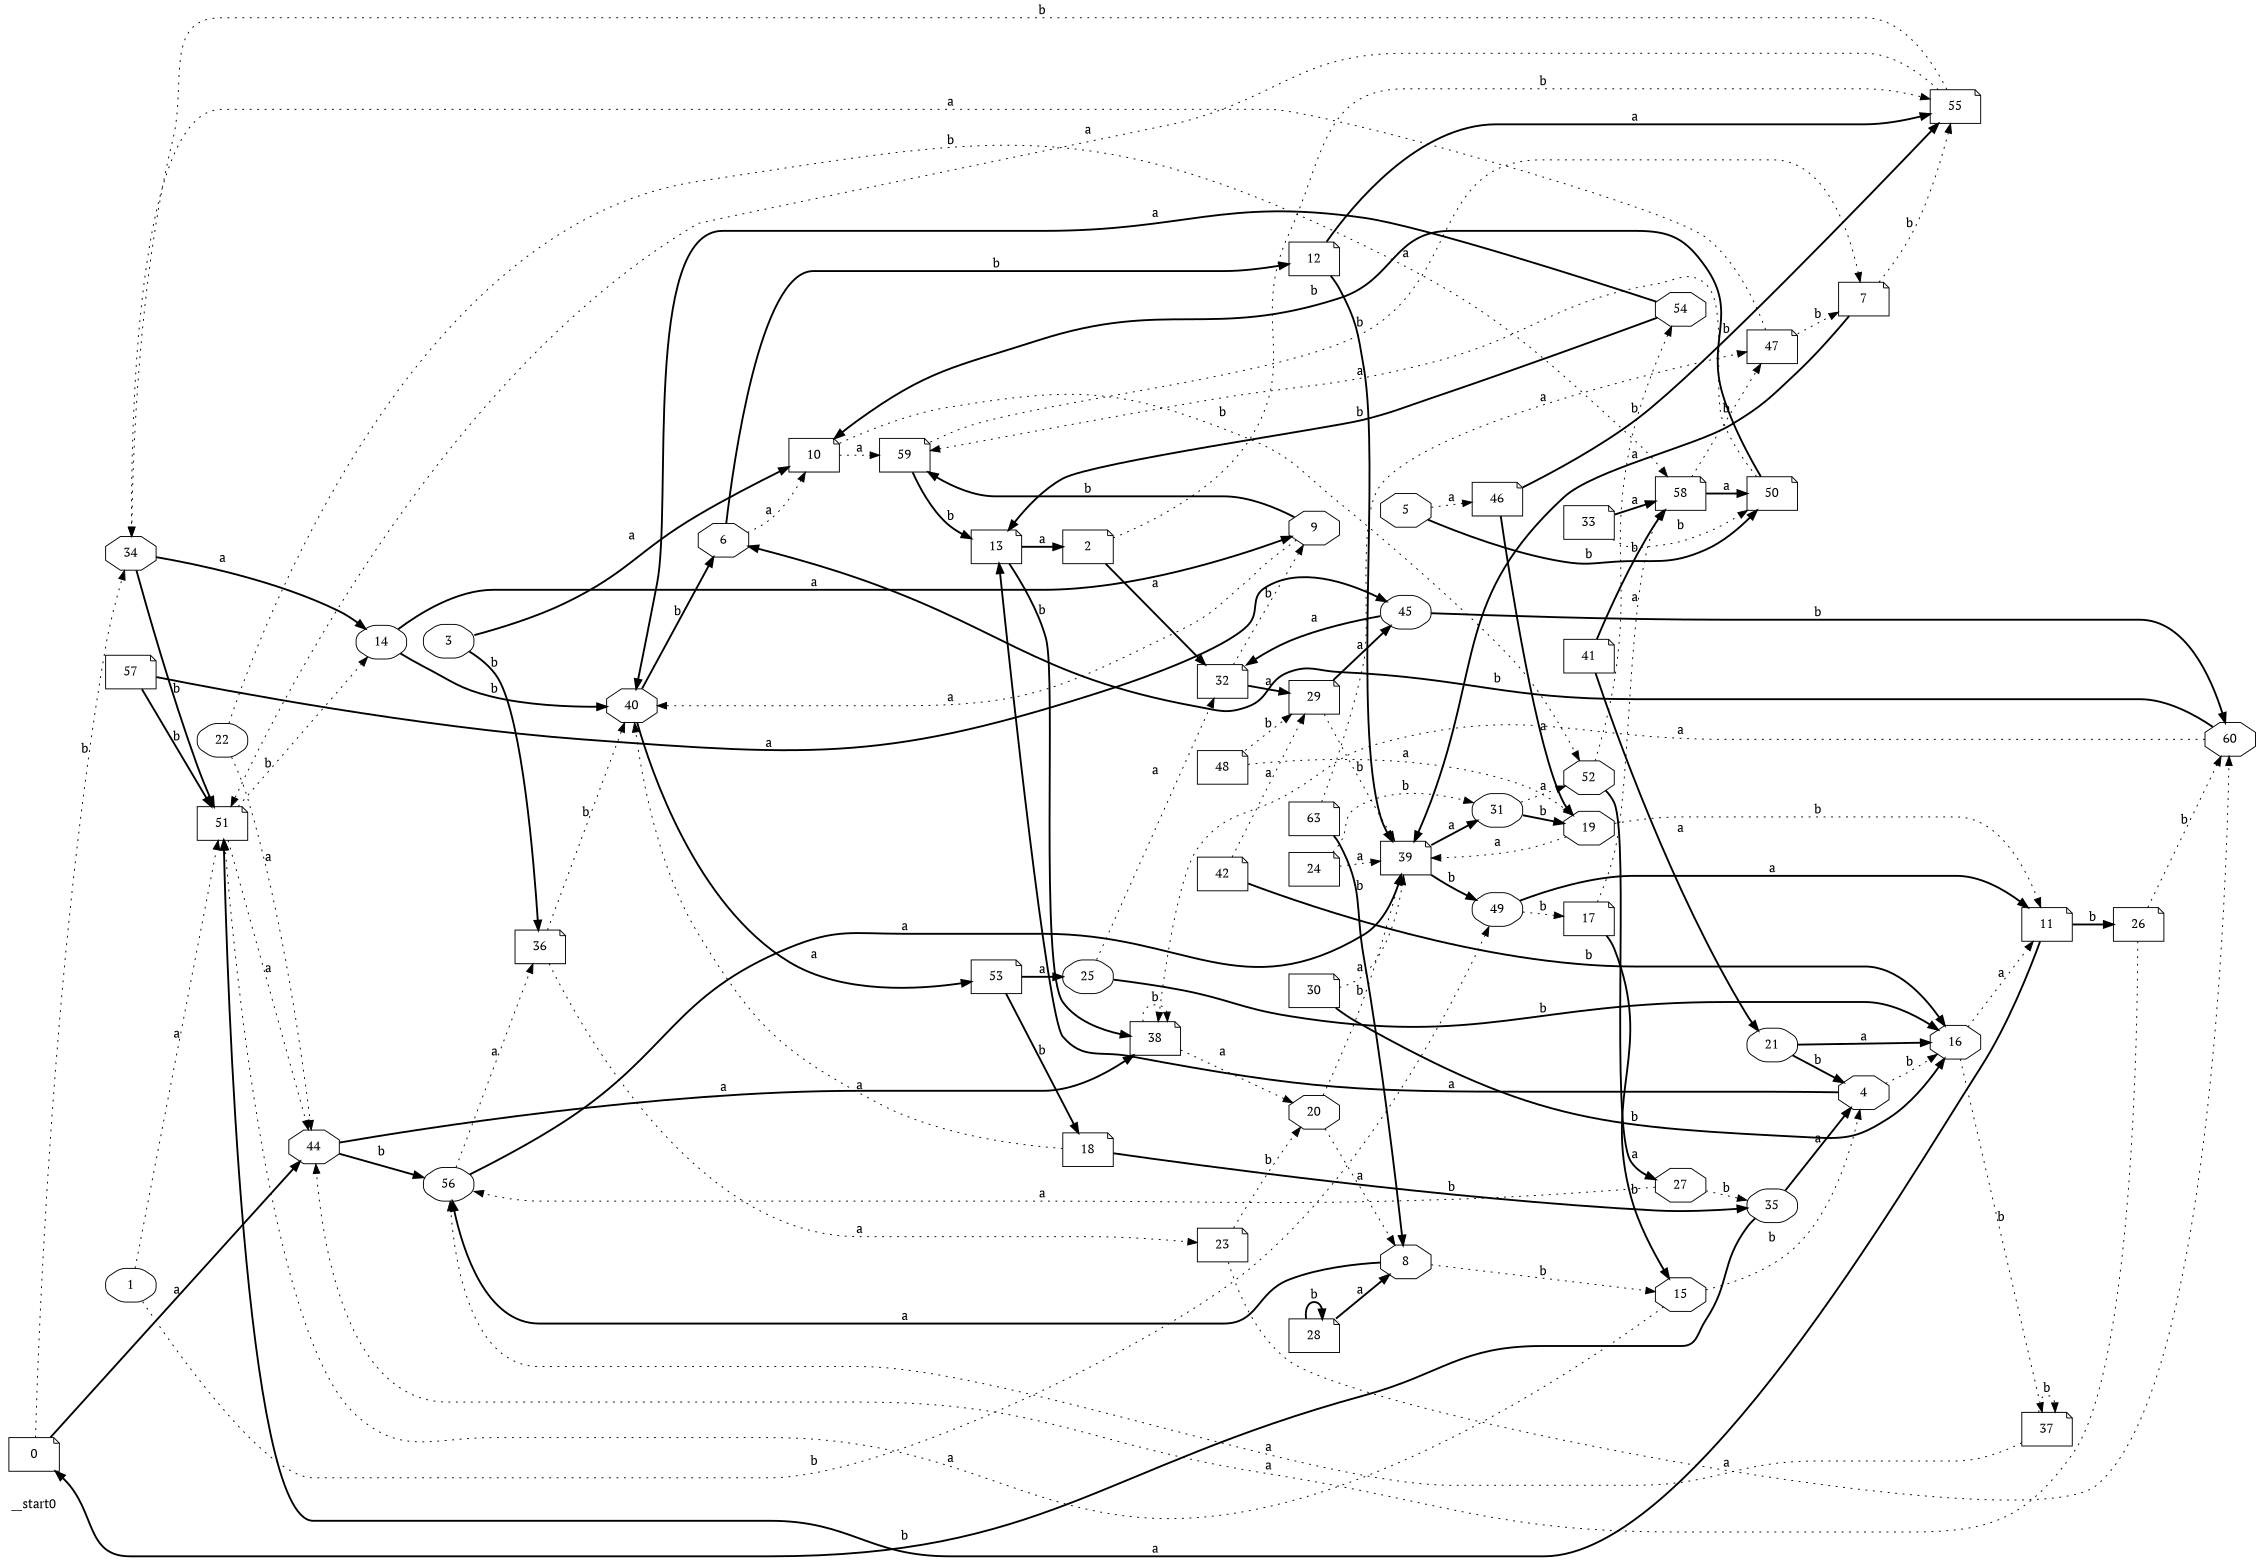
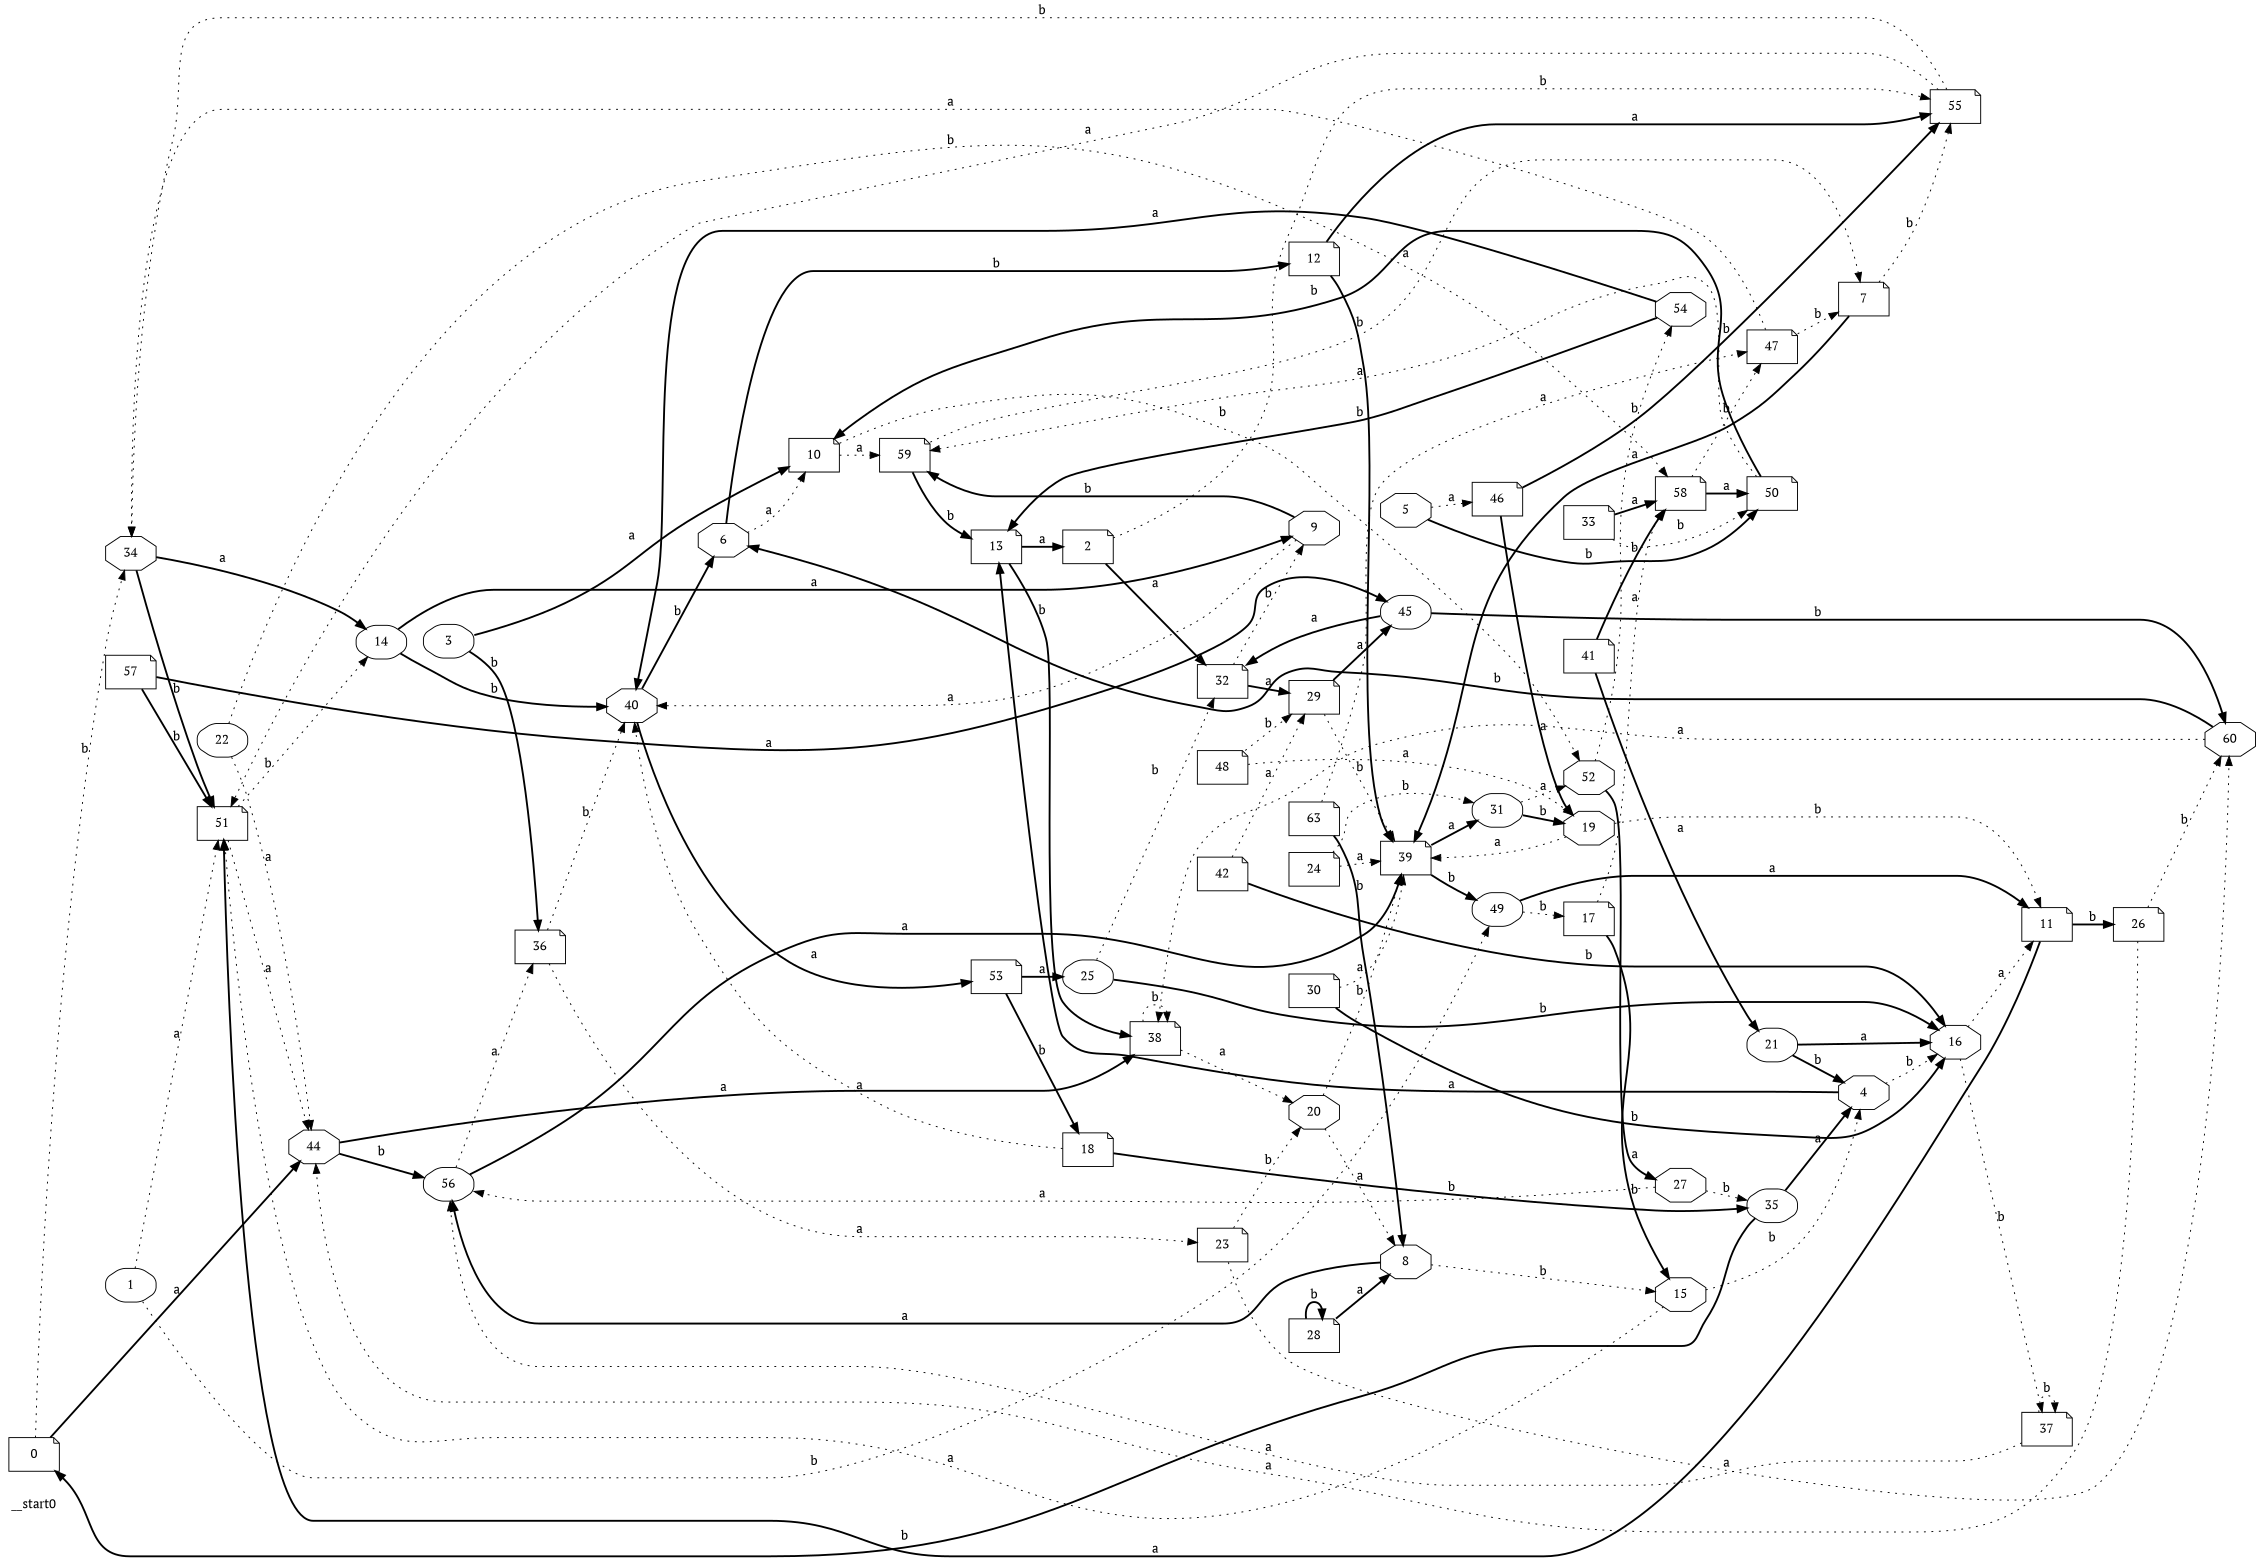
edge "25" -> "32": label "a" -> "b"
